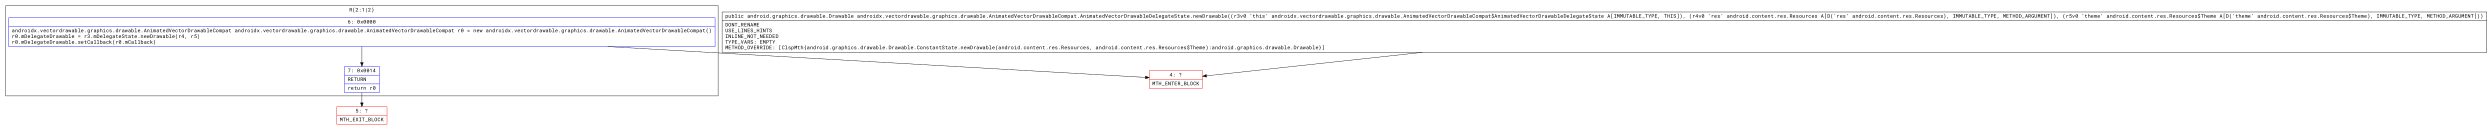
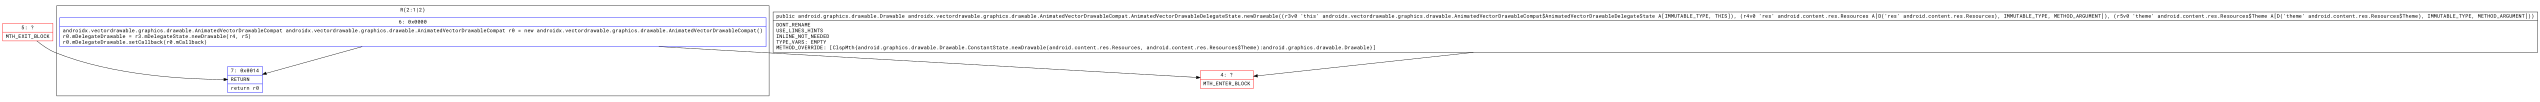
edge "7: 0x0014" -> "5: ?": reversed
